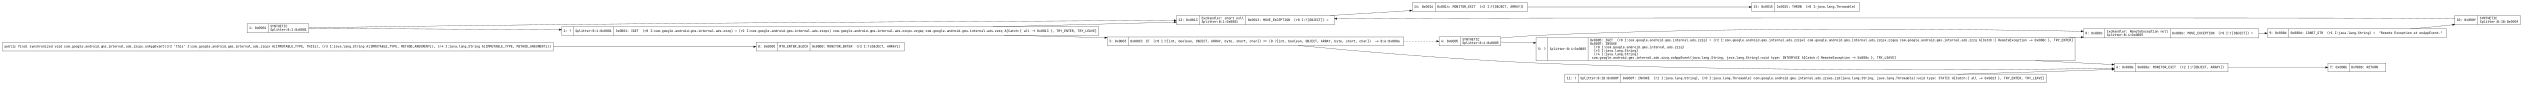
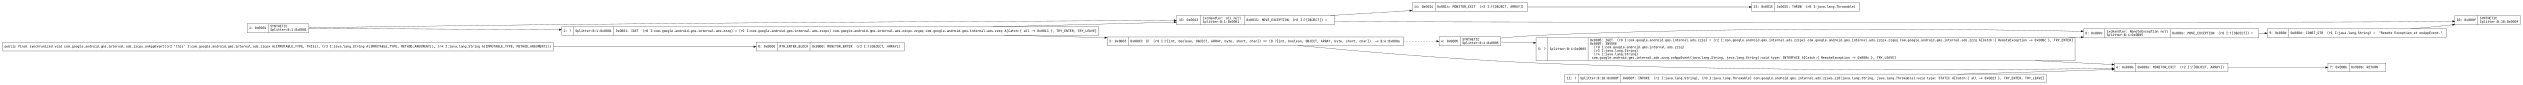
node "13: 0x0013": text "ExcHandler: short null" -> "ExcHandler: all null"
edge "10: 0x000f" -> "13: 0x0013": reversed
